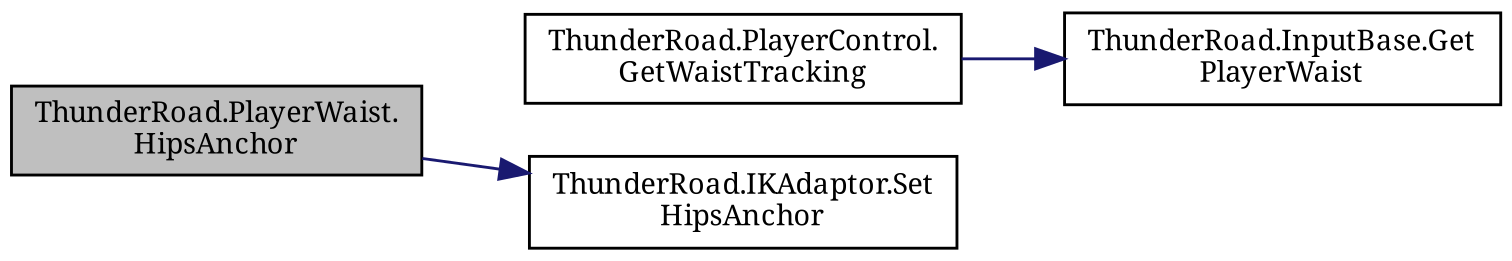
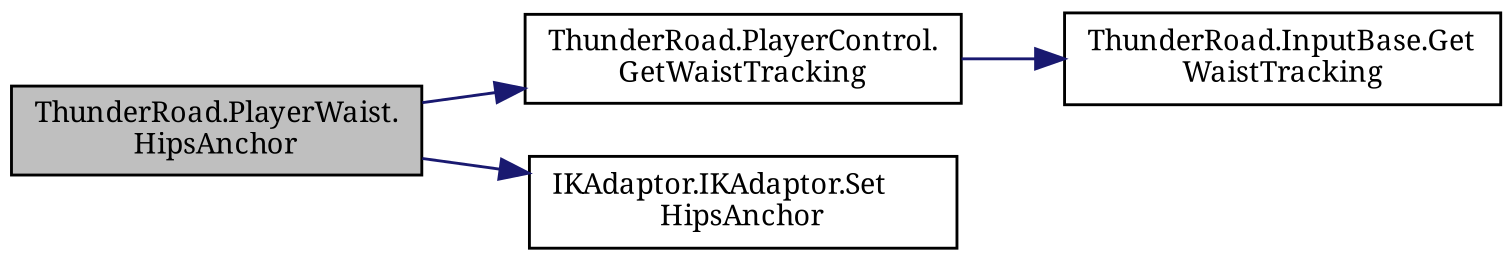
node "ThunderRoad.InputBase.Get PlayerWaist": label "ThunderRoad.InputBase.Get PlayerWaist" -> "ThunderRoad.InputBase.Get WaistTracking"
edge "ThunderRoad.PlayerWaist. HipsAnchor" -> "ThunderRoad.PlayerControl. GetWaistTracking": added
node "ThunderRoad.IKAdaptor.Set HipsAnchor": label "ThunderRoad.IKAdaptor.Set HipsAnchor" -> "IKAdaptor.IKAdaptor.Set HipsAnchor"
